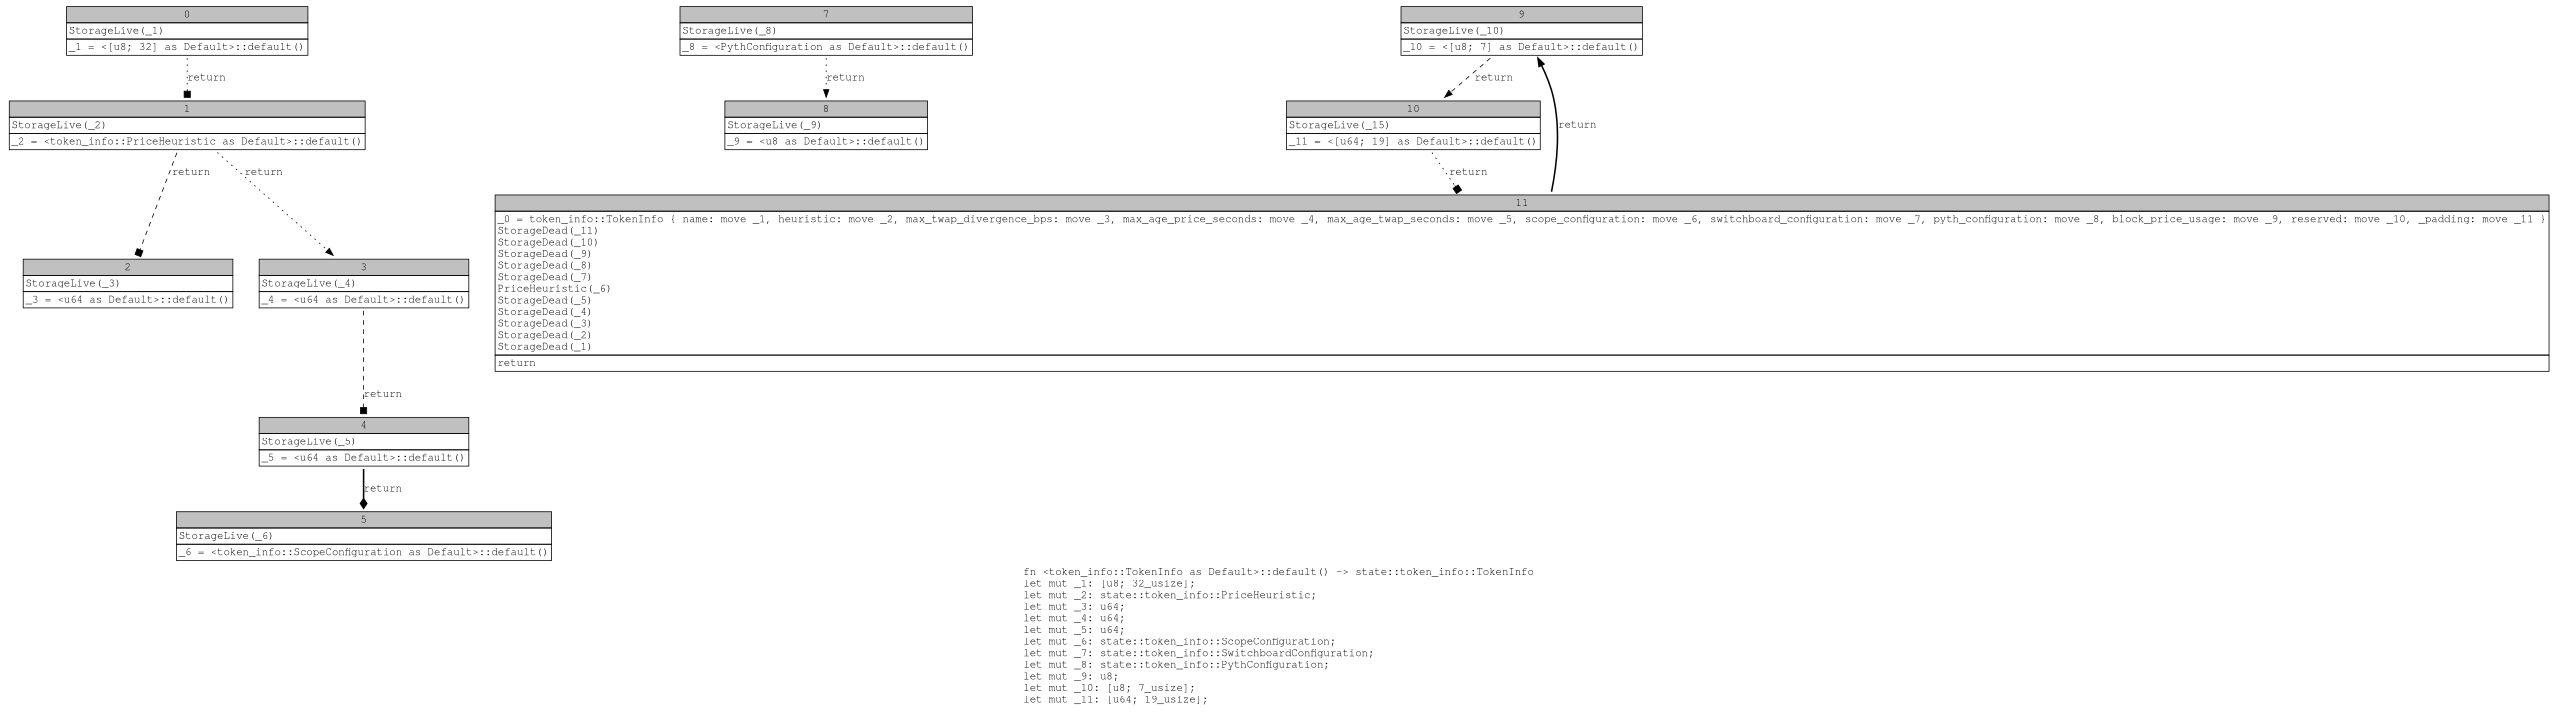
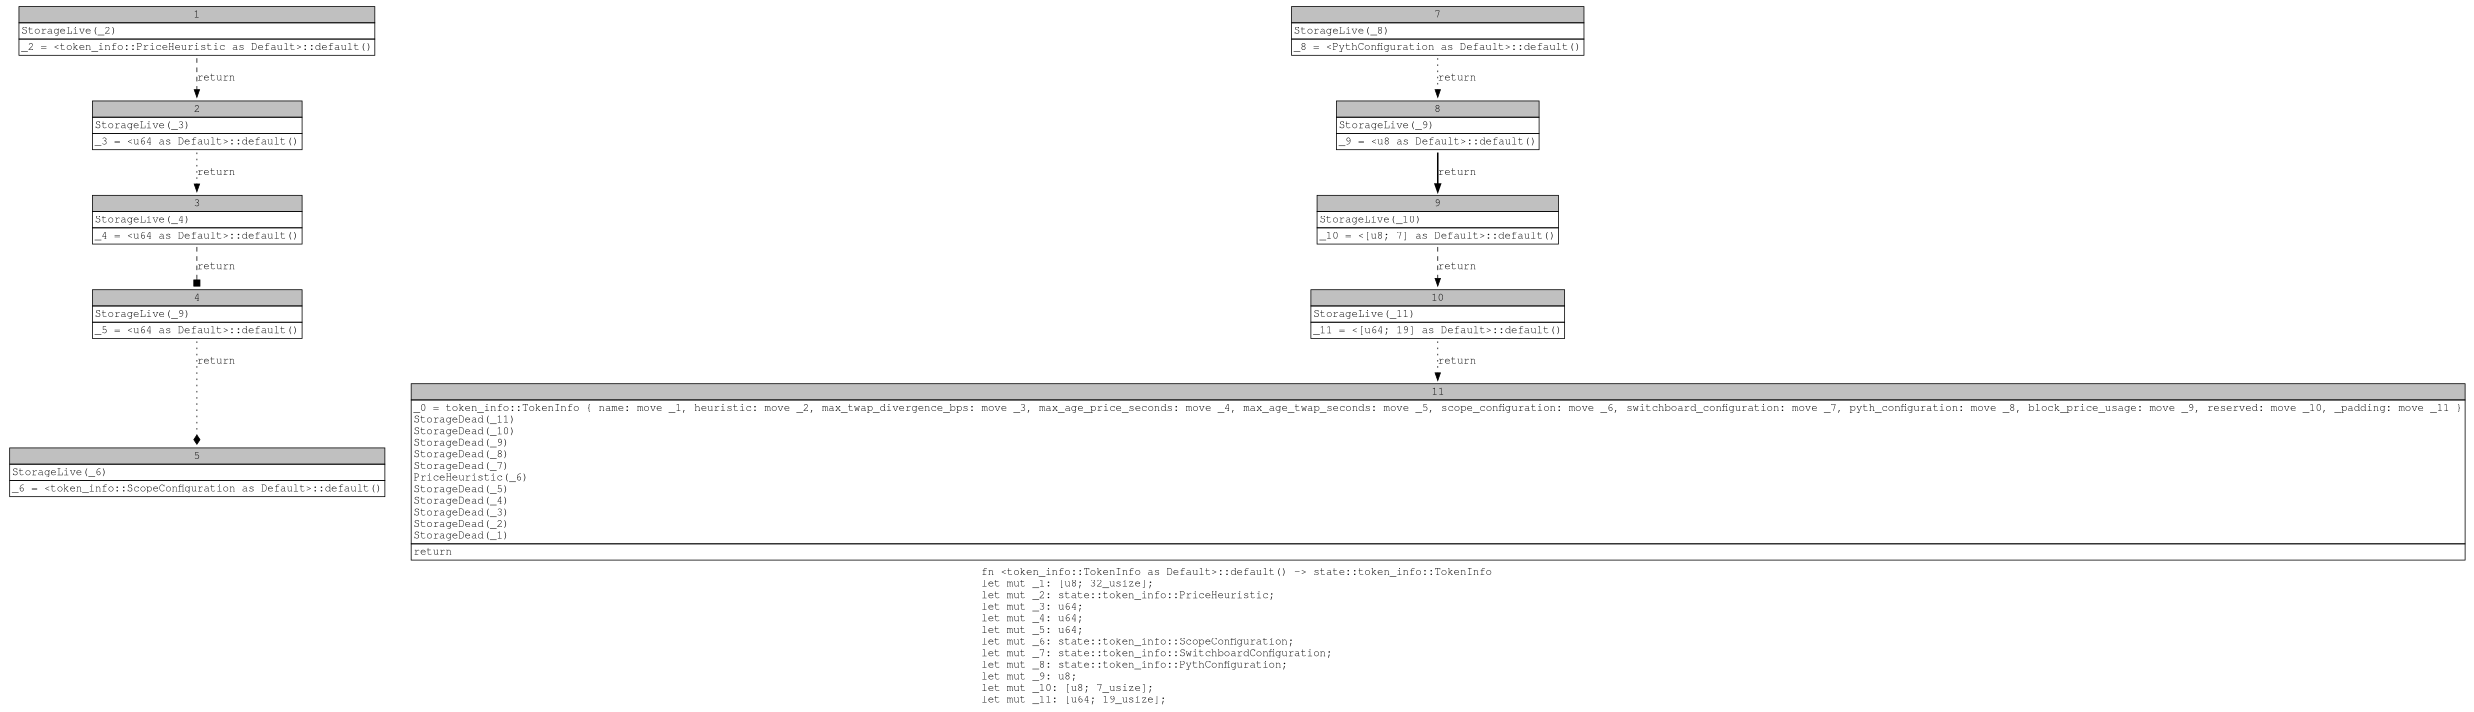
node "0": removed
node "10": text "StorageLive(_15)" -> "StorageLive(_11)"
edge "11" -> "9": now "8" -> "9"
edge "10" -> "11": arrowhead box -> normal
edge "1" -> "2": arrowhead box -> normal
edge "1" -> "3": now "2" -> "3"
node "4": text "StorageLive(_5)" -> "StorageLive(_9)"
edge "4" -> "5": style bold -> dotted
